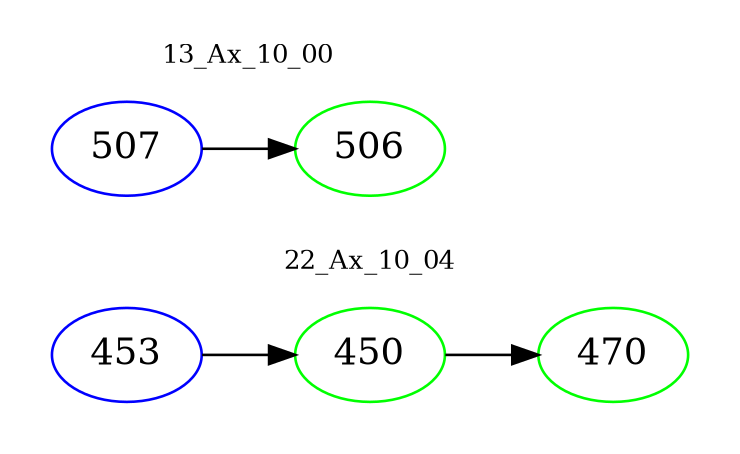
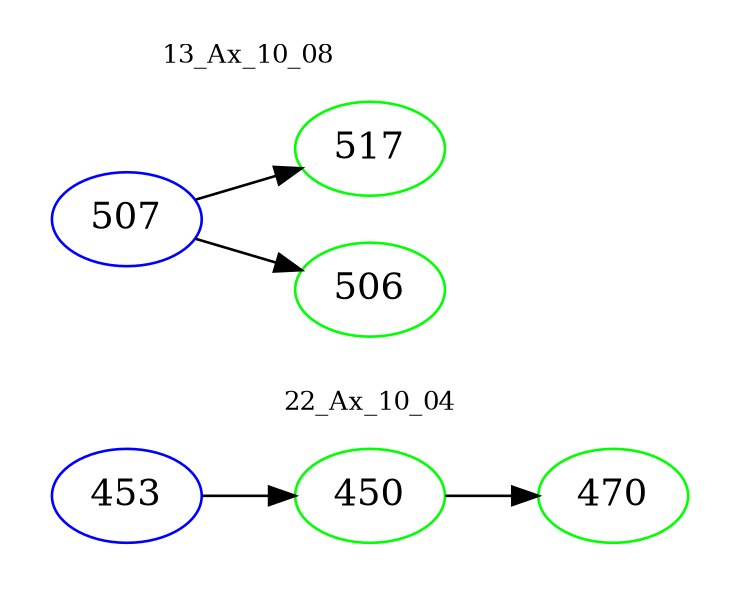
cluster "13_Ax_10_00": label "13_Ax_10_00" -> "13_Ax_10_08"
node "517": added
